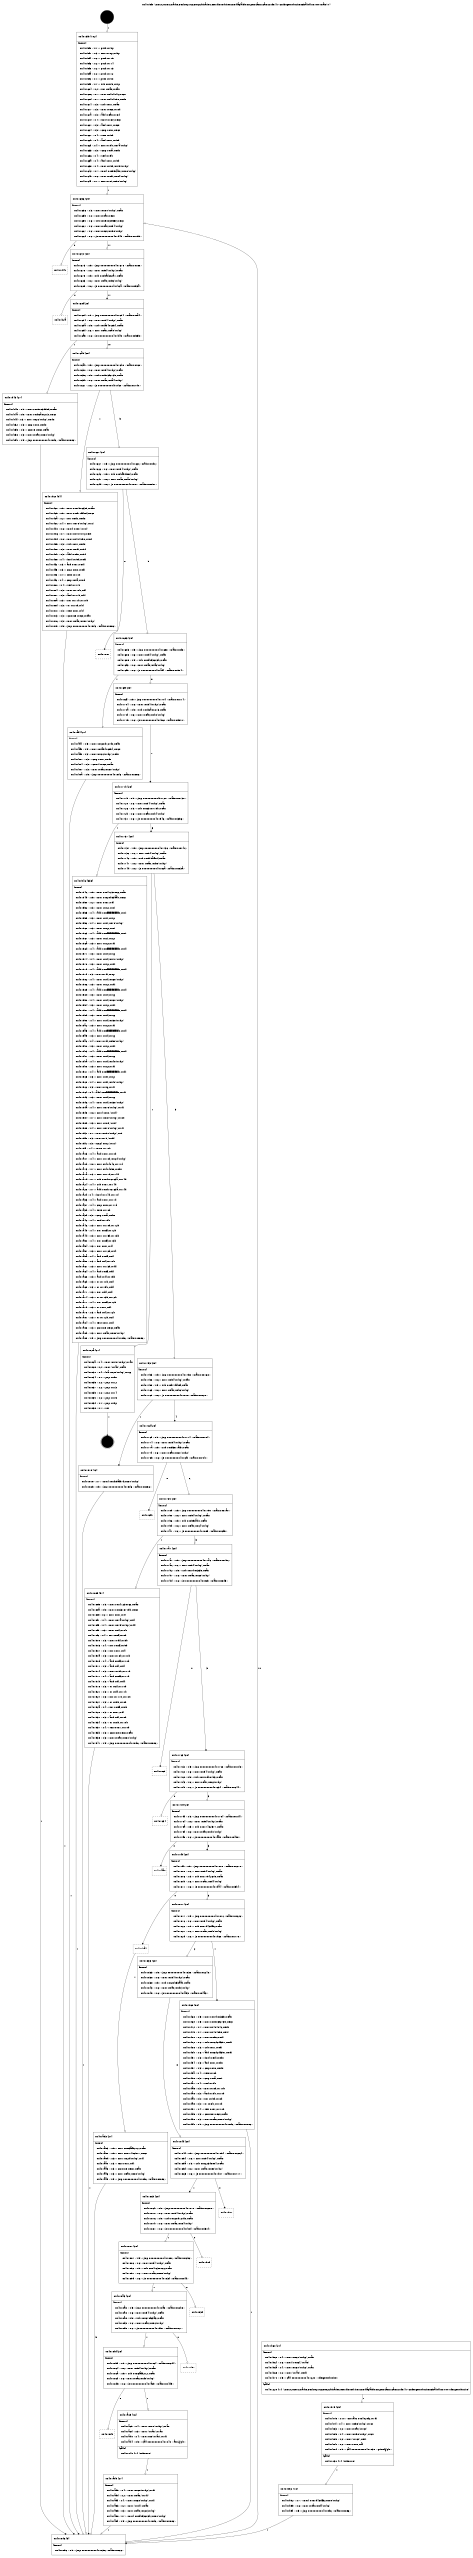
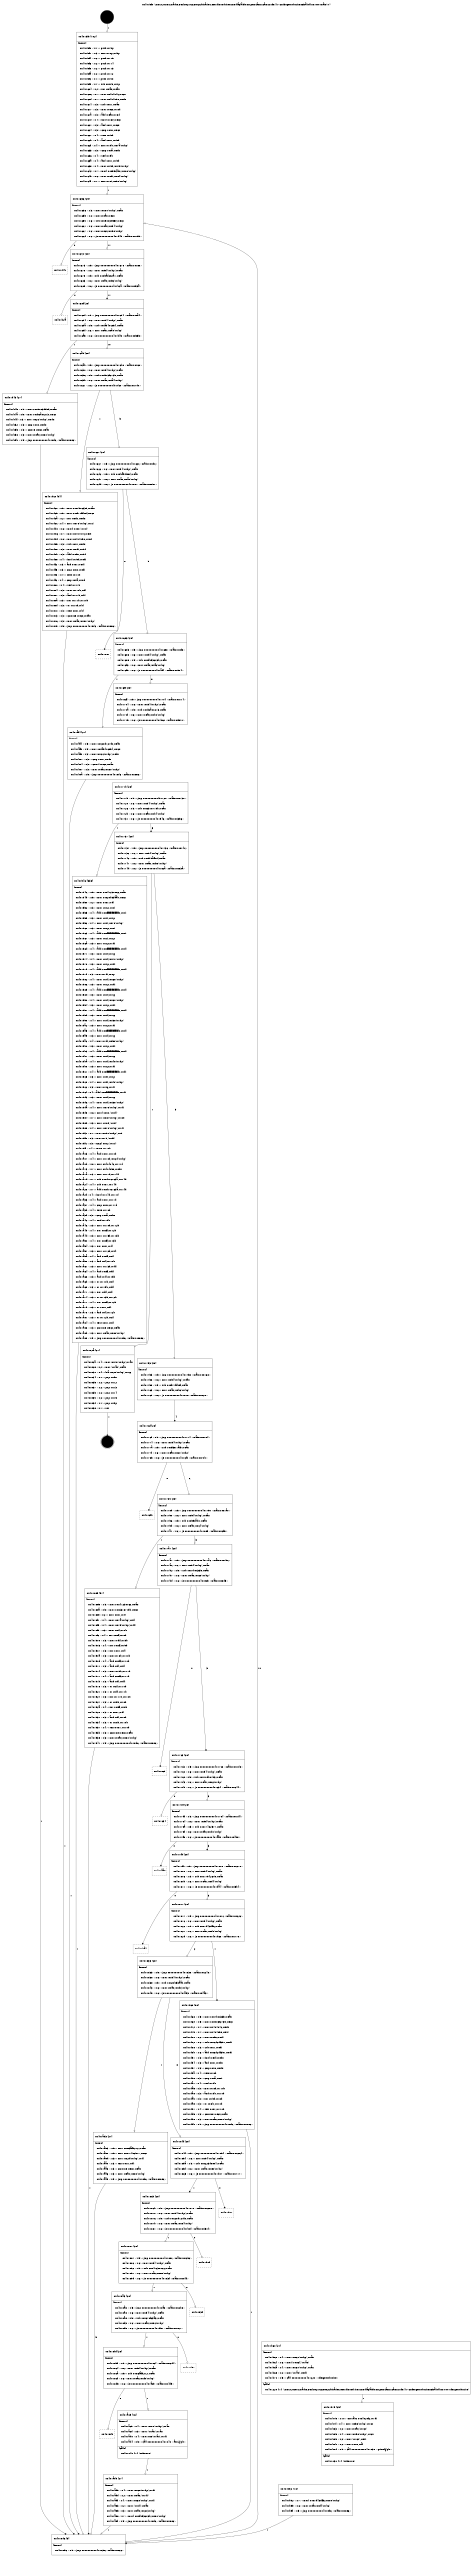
edge "0x4016ff [28]" -> "0x40171b [28]": removed, label "7"
node "0x401e1e [12]": removed
edge "0x401ba4" -> "0x401a93 [27]": now "0x401833 [28]" -> "0x401a93 [27]"
edge "0x401b75 [29]" -> "0x401b92 [18]": removed, label "1"
